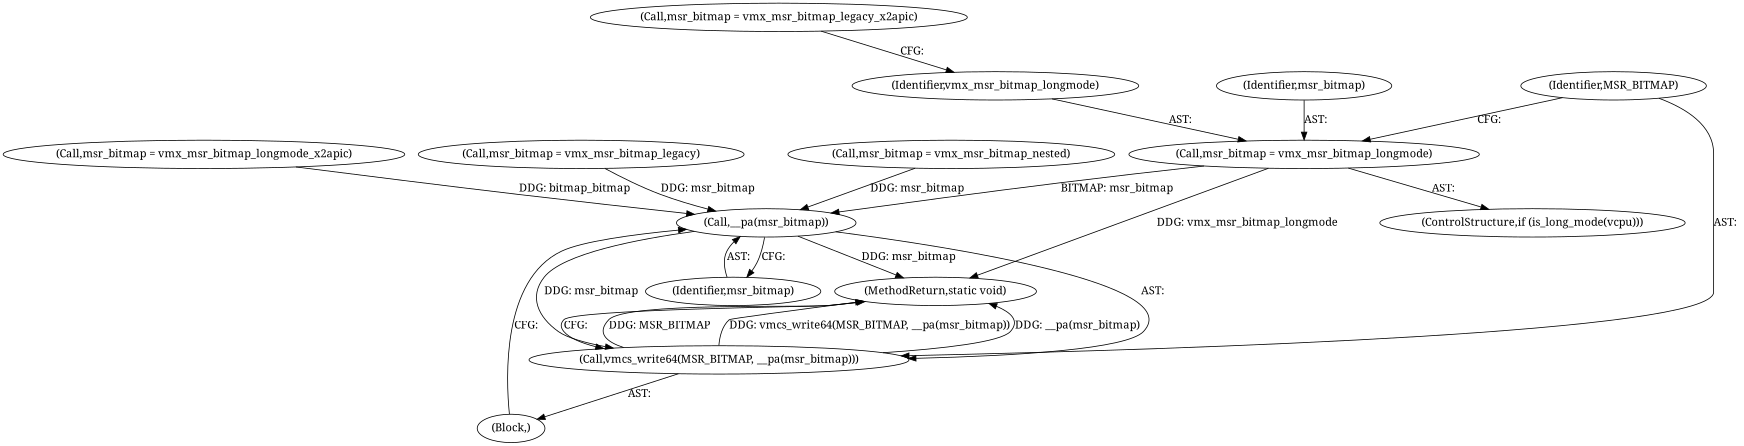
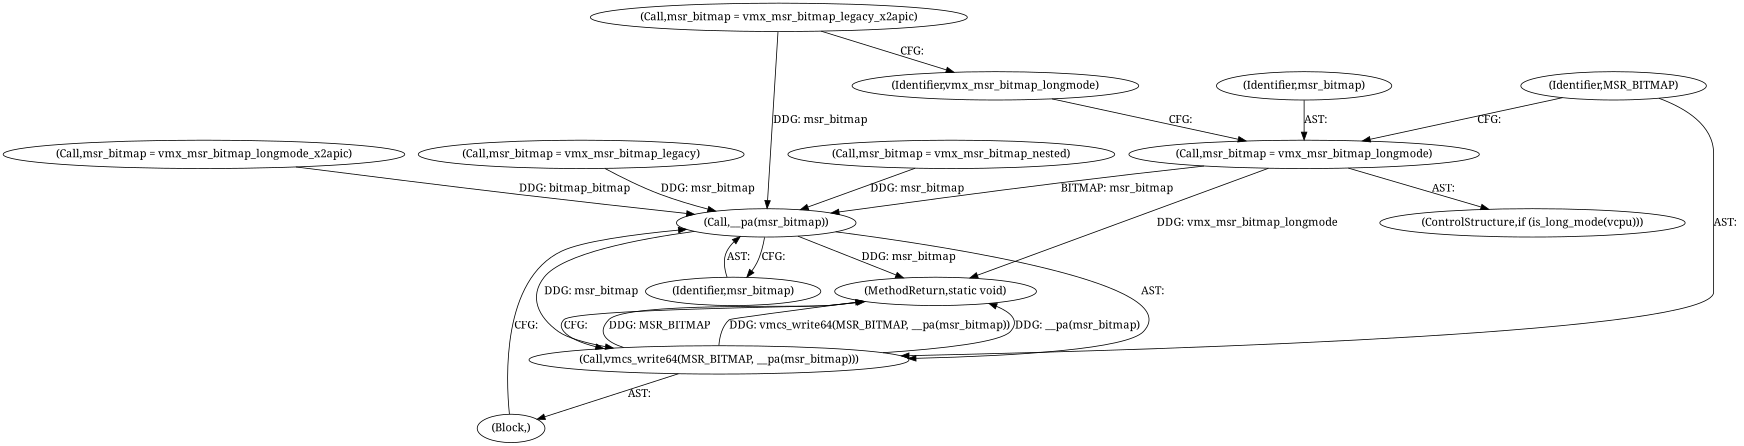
edge "(Call,msr_bitmap = vmx_msr_bitmap_legacy_x2apic)" -> "(Call,__pa(msr_bitmap))": added, label "DDG: msr_bitmap"
edge "(Identifier,vmx_msr_bitmap_longmode)" -> "(Call,msr_bitmap = vmx_msr_bitmap_longmode)": label "AST: " -> "CFG: "
